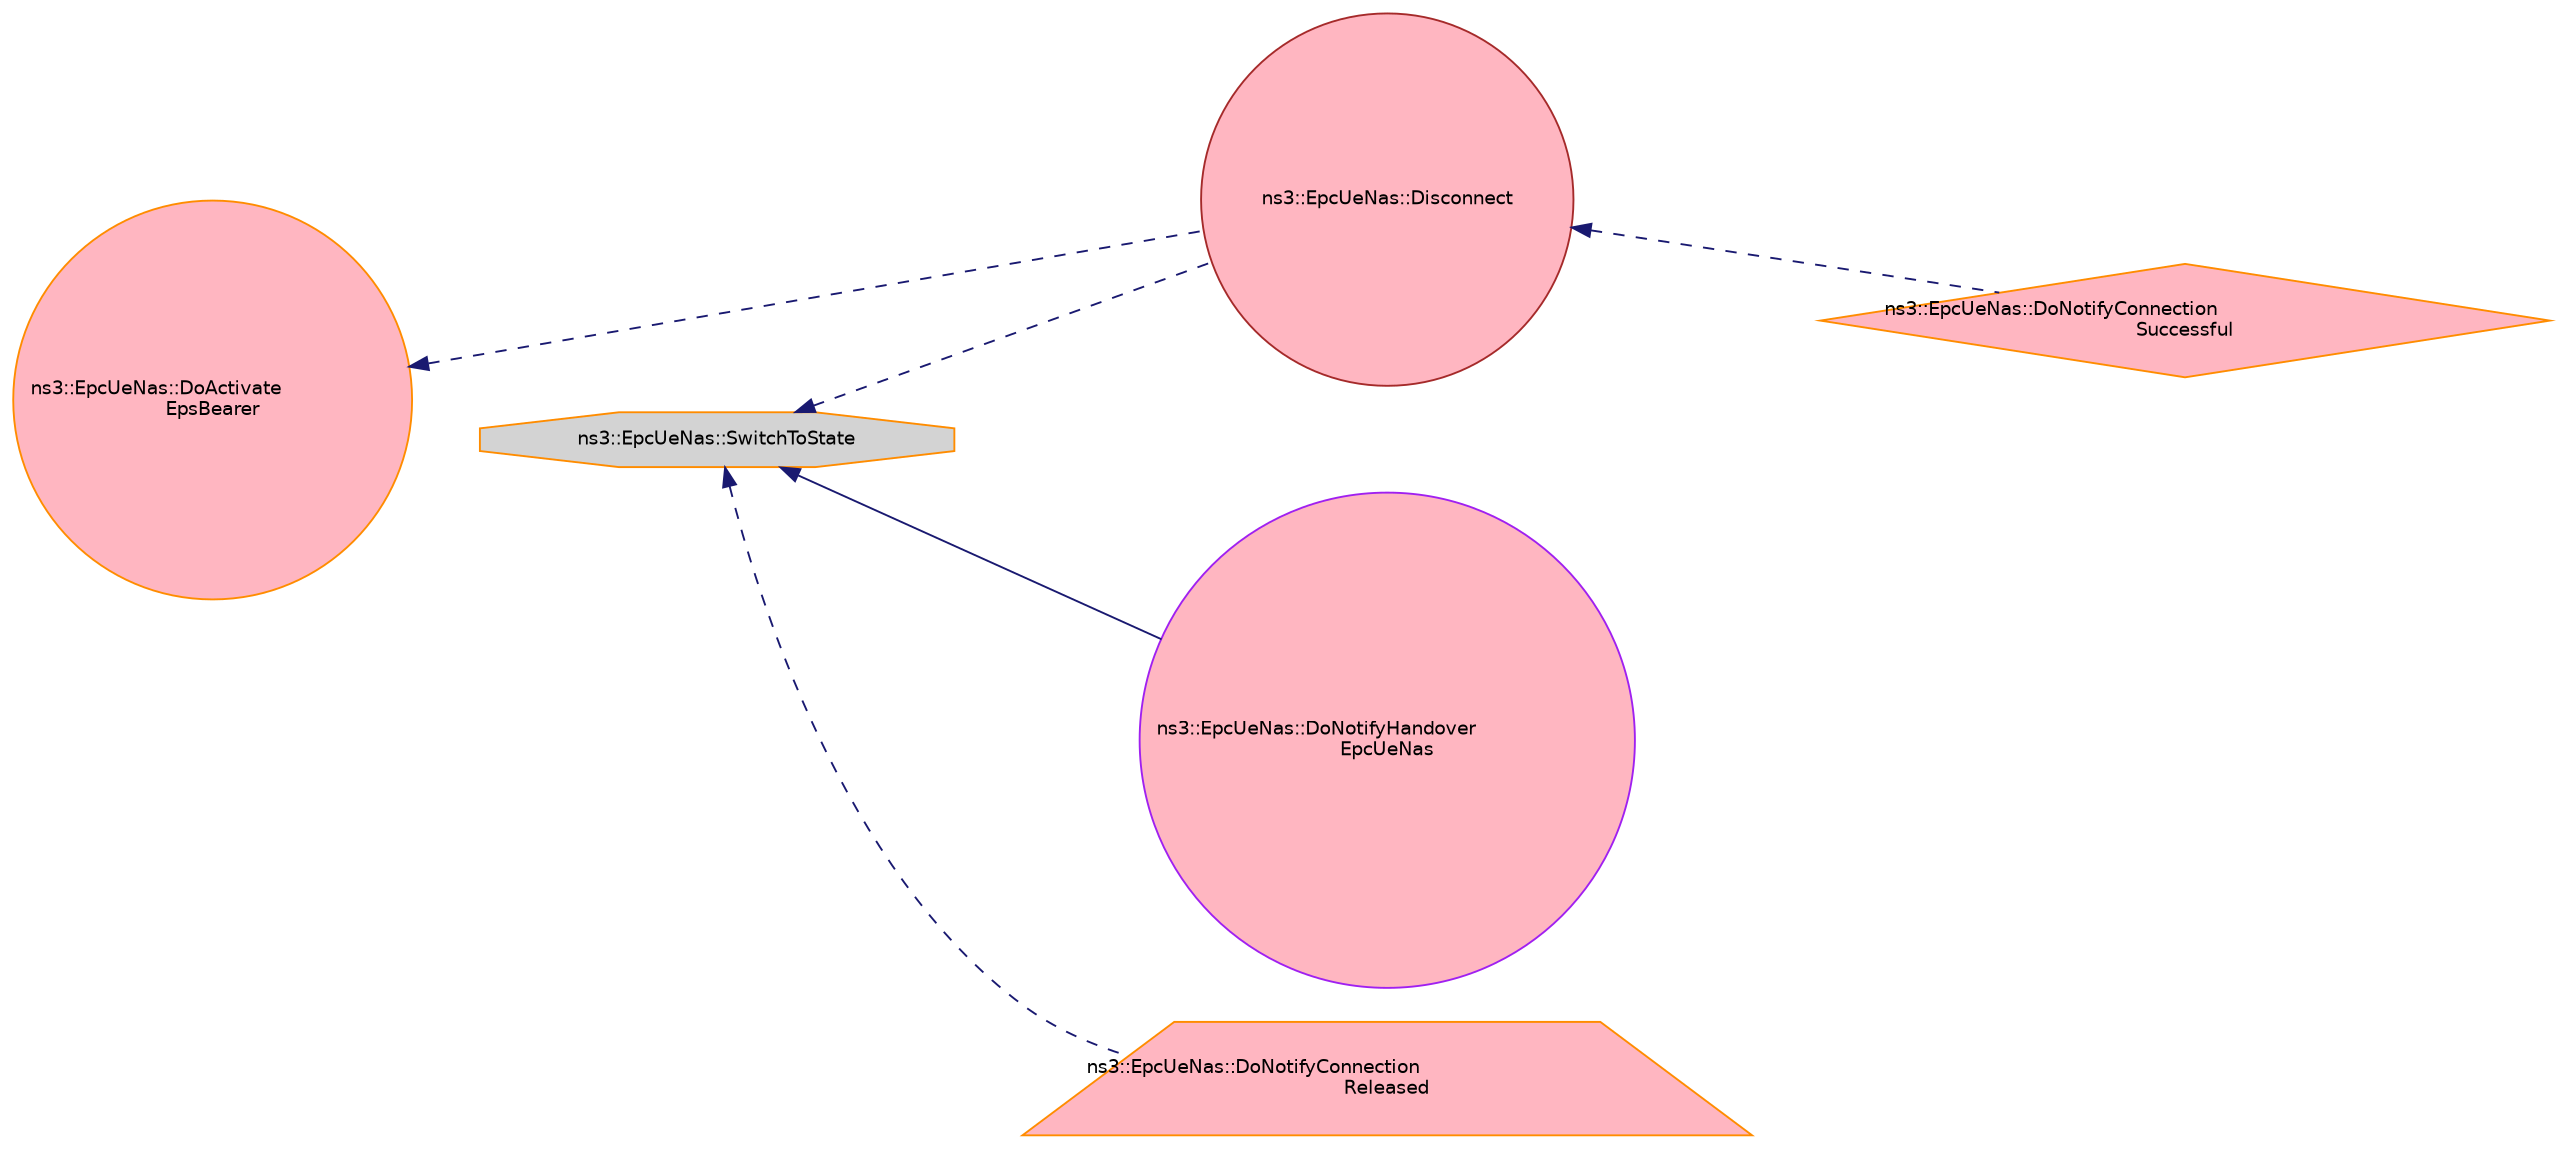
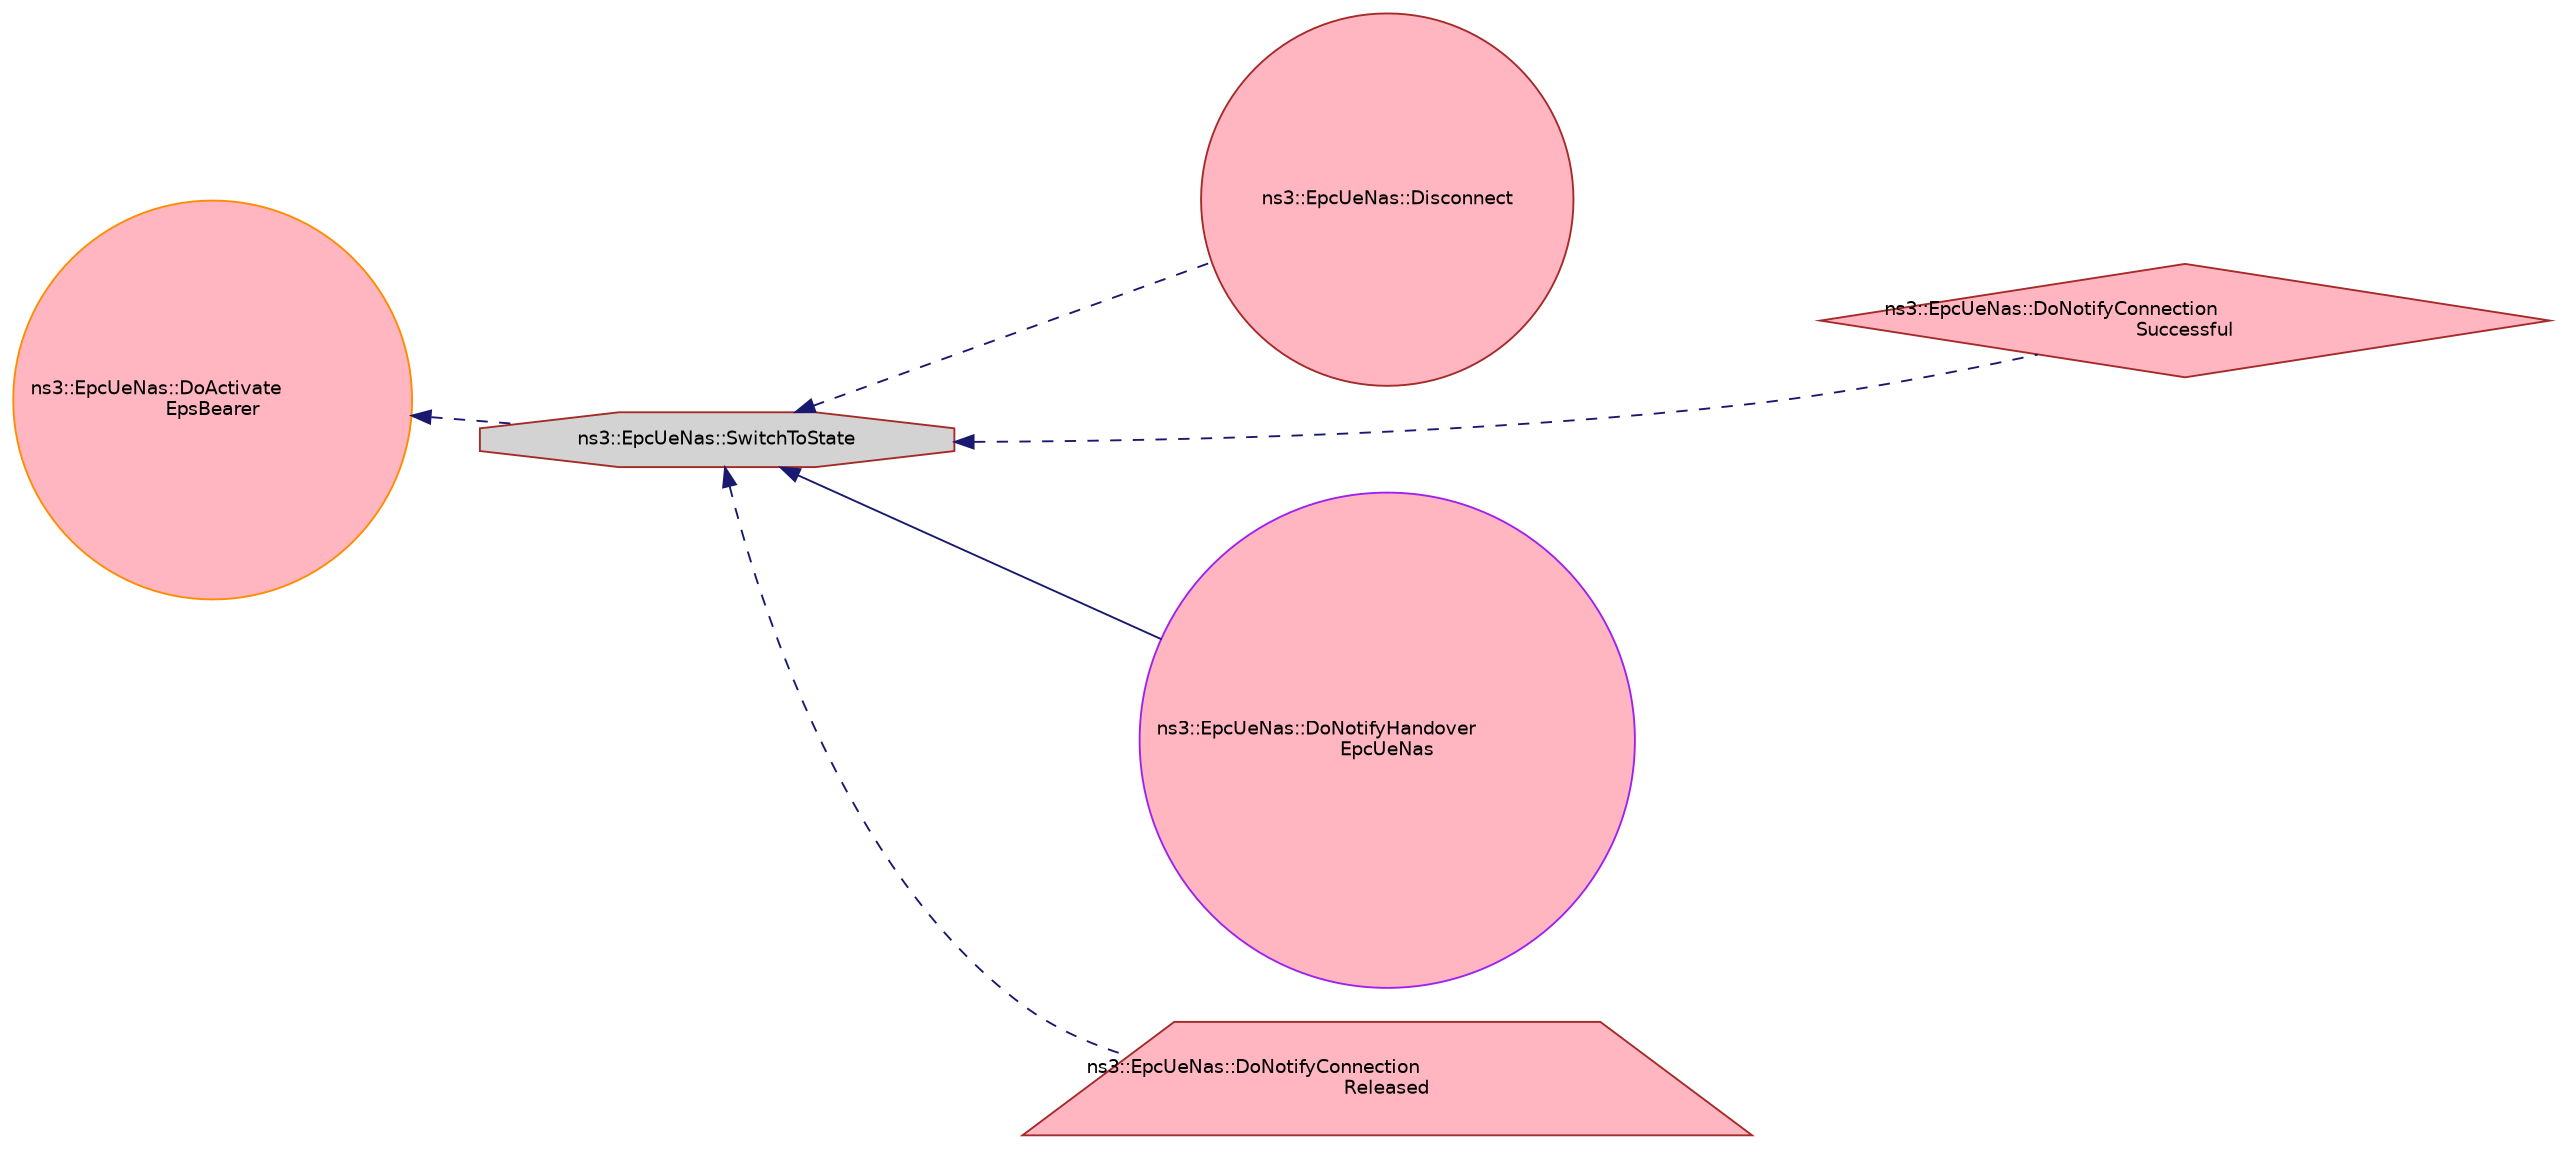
edge "ns3::EpcUeNas::DoNotifyConnection Successful" -> "ns3::EpcUeNas::Disconnect": now "ns3::EpcUeNas::DoNotifyConnection Successful" -> "ns3::EpcUeNas::SwitchToState"
edge "ns3::EpcUeNas::Disconnect" -> "ns3::EpcUeNas::DoActivate EpsBearer": now "ns3::EpcUeNas::SwitchToState" -> "ns3::EpcUeNas::DoActivate EpsBearer"
node "ns3::EpcUeNas::DoNotifyConnection Successful": color darkorange -> brown
node "ns3::EpcUeNas::SwitchToState": color darkorange -> brown
node "ns3::EpcUeNas::DoNotifyConnection Released": color darkorange -> brown
